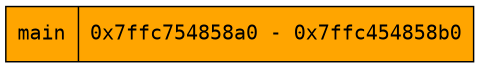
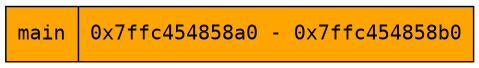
node "main": text "0x7ffc754858a0 - 0x7ffc454858b0" -> "0x7ffc454858a0 - 0x7ffc454858b0"
